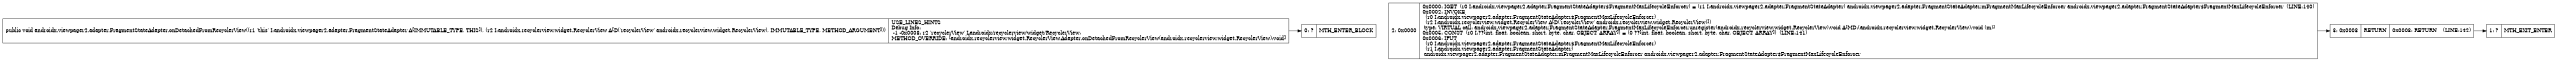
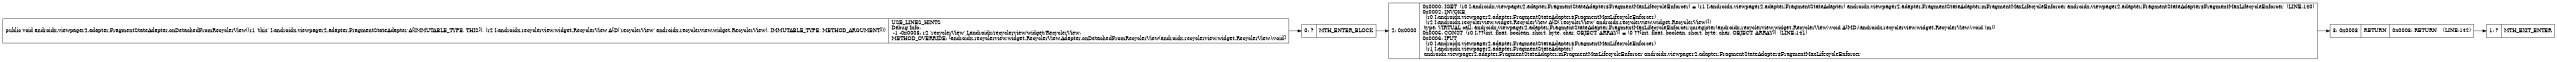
edge "0: ?" -> "2: 0x0000": added
